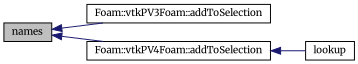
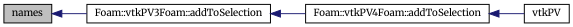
edge "Foam::vtkPV4Foam::addToSelection" -> "names": now "Foam::vtkPV4Foam::addToSelection" -> "Foam::vtkPV3Foam::addToSelection"
node "lookup": label "lookup" -> "vtkPV"
